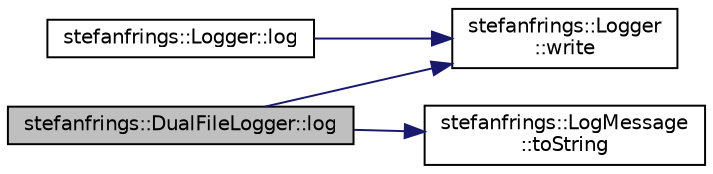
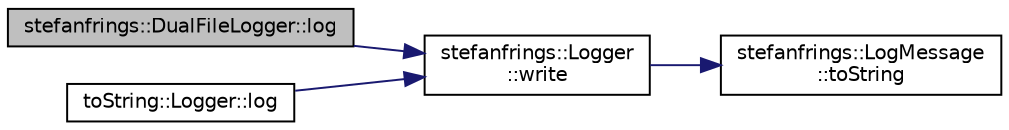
node "stefanfrings::Logger::log": label "stefanfrings::Logger::log" -> "toString::Logger::log"
edge "stefanfrings::DualFileLogger::log" -> "stefanfrings::LogMessage ::toString": now "stefanfrings::Logger ::write" -> "stefanfrings::LogMessage ::toString"
